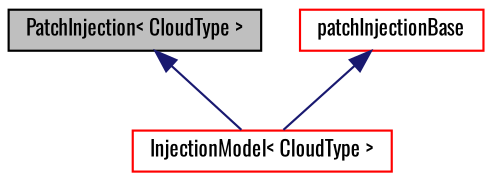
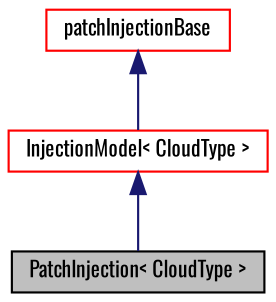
edge "InjectionModel< CloudType >" -> "PatchInjection< CloudType >": reversed
